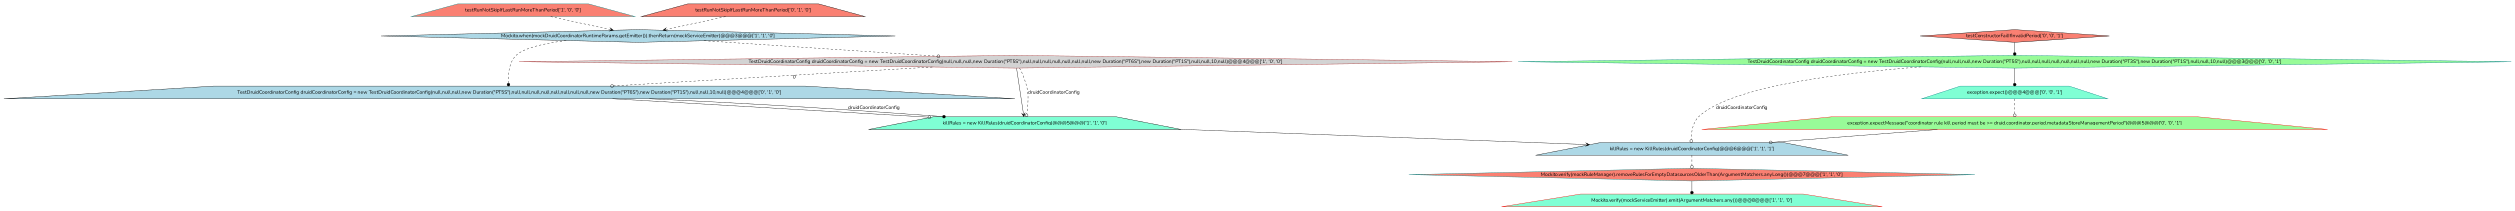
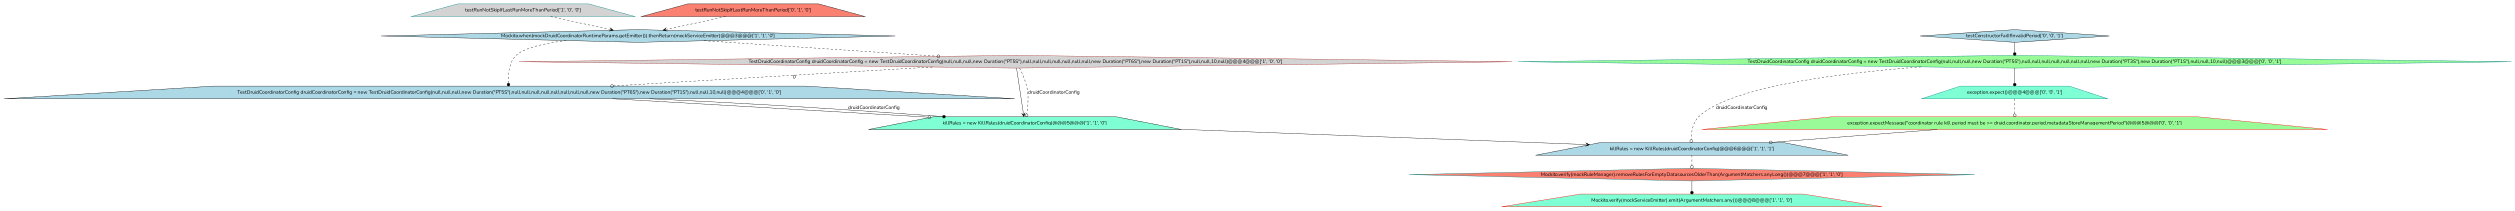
node "testRunNotSkipIfLastRunMoreThanPeriod['1', '0', '0']": fillcolor salmon -> lightgrey
node "testConstructorFailIfInvalidPeriod['0', '0', '1']": fillcolor salmon -> lightblue
